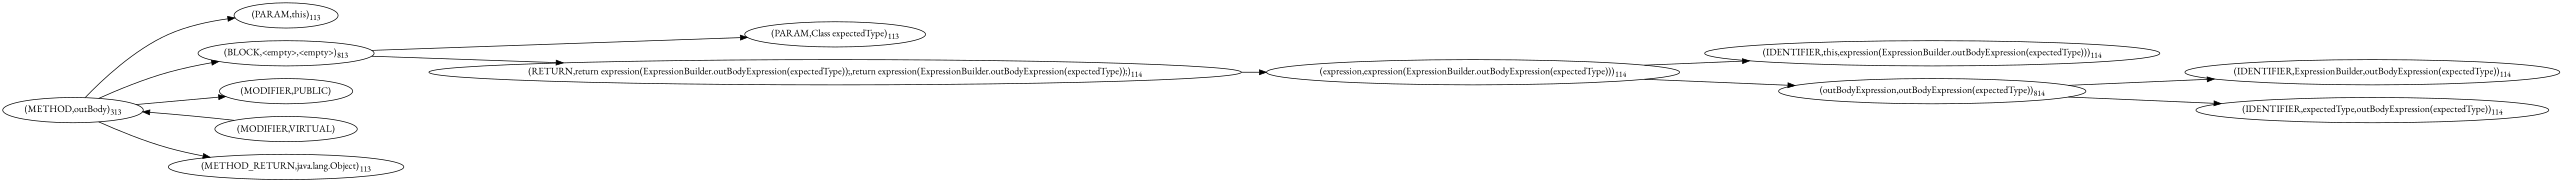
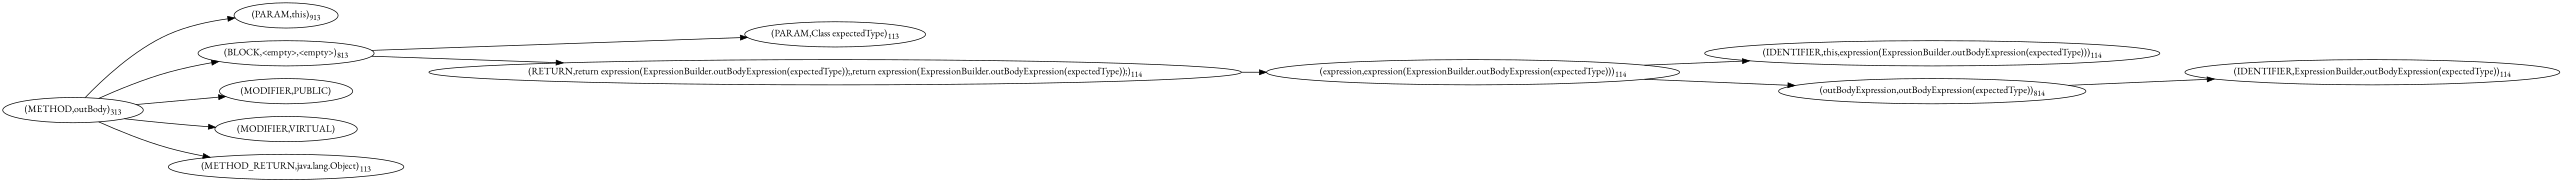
node "(PARAM,this)": text "113" -> "913"
node "(IDENTIFIER,expectedType,outBodyExpression(expectedType))": removed
edge "(MODIFIER,VIRTUAL)" -> "(METHOD,outBody)": reversed
